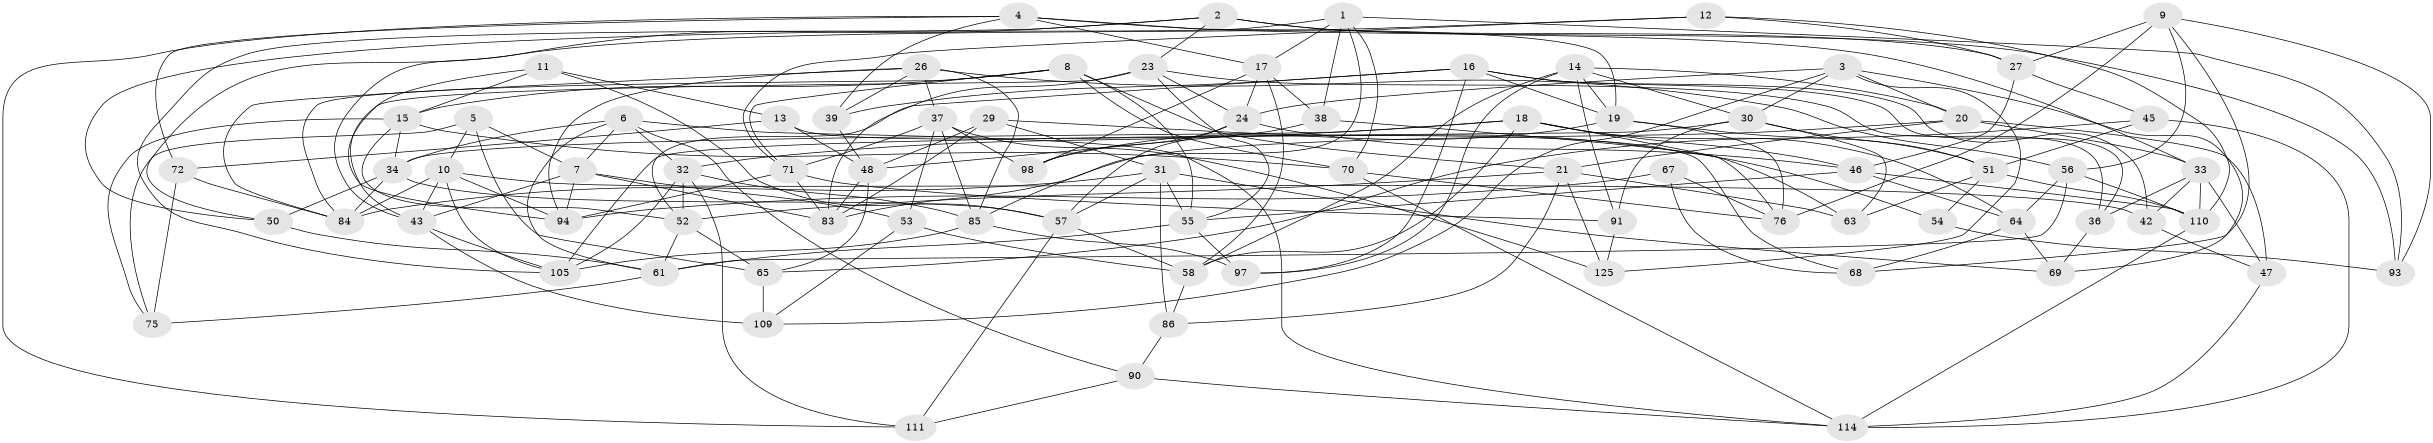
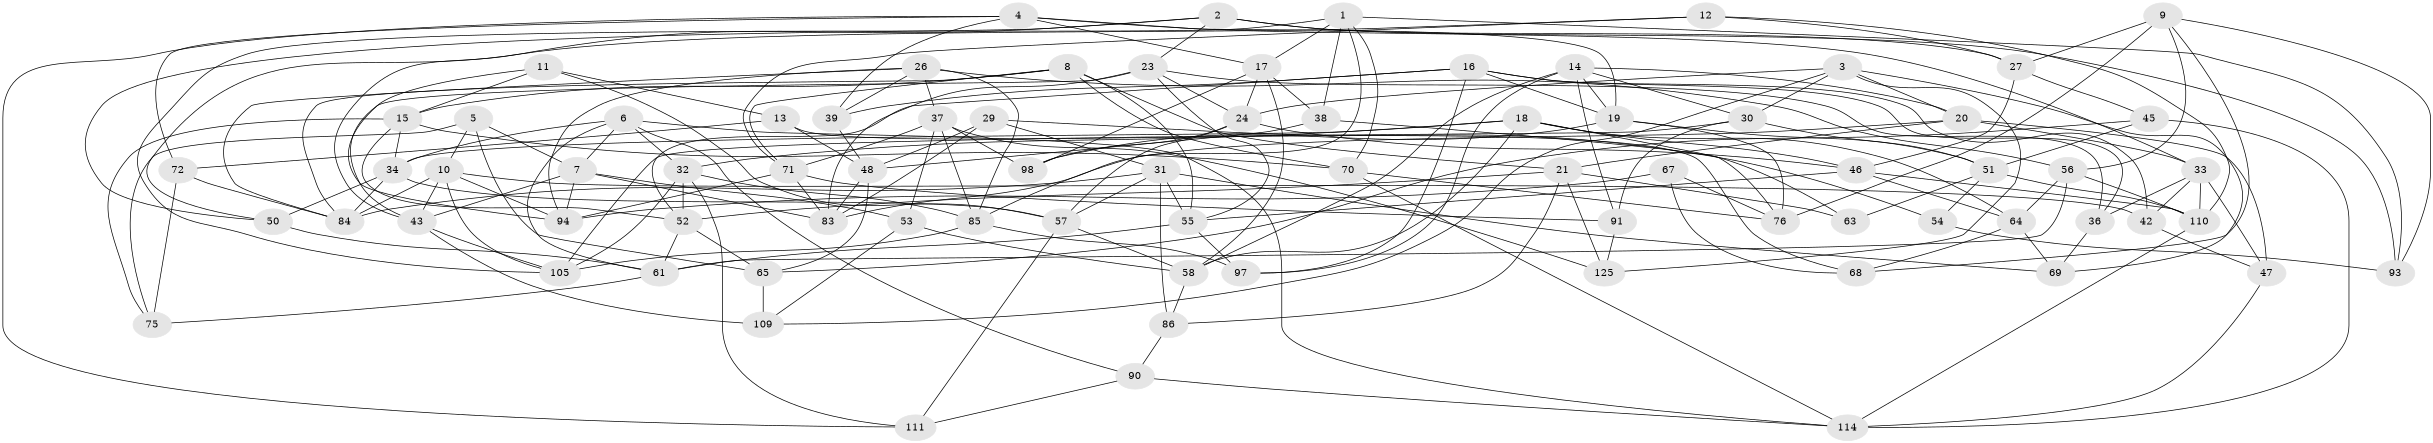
edge "30" -- "63": removed
